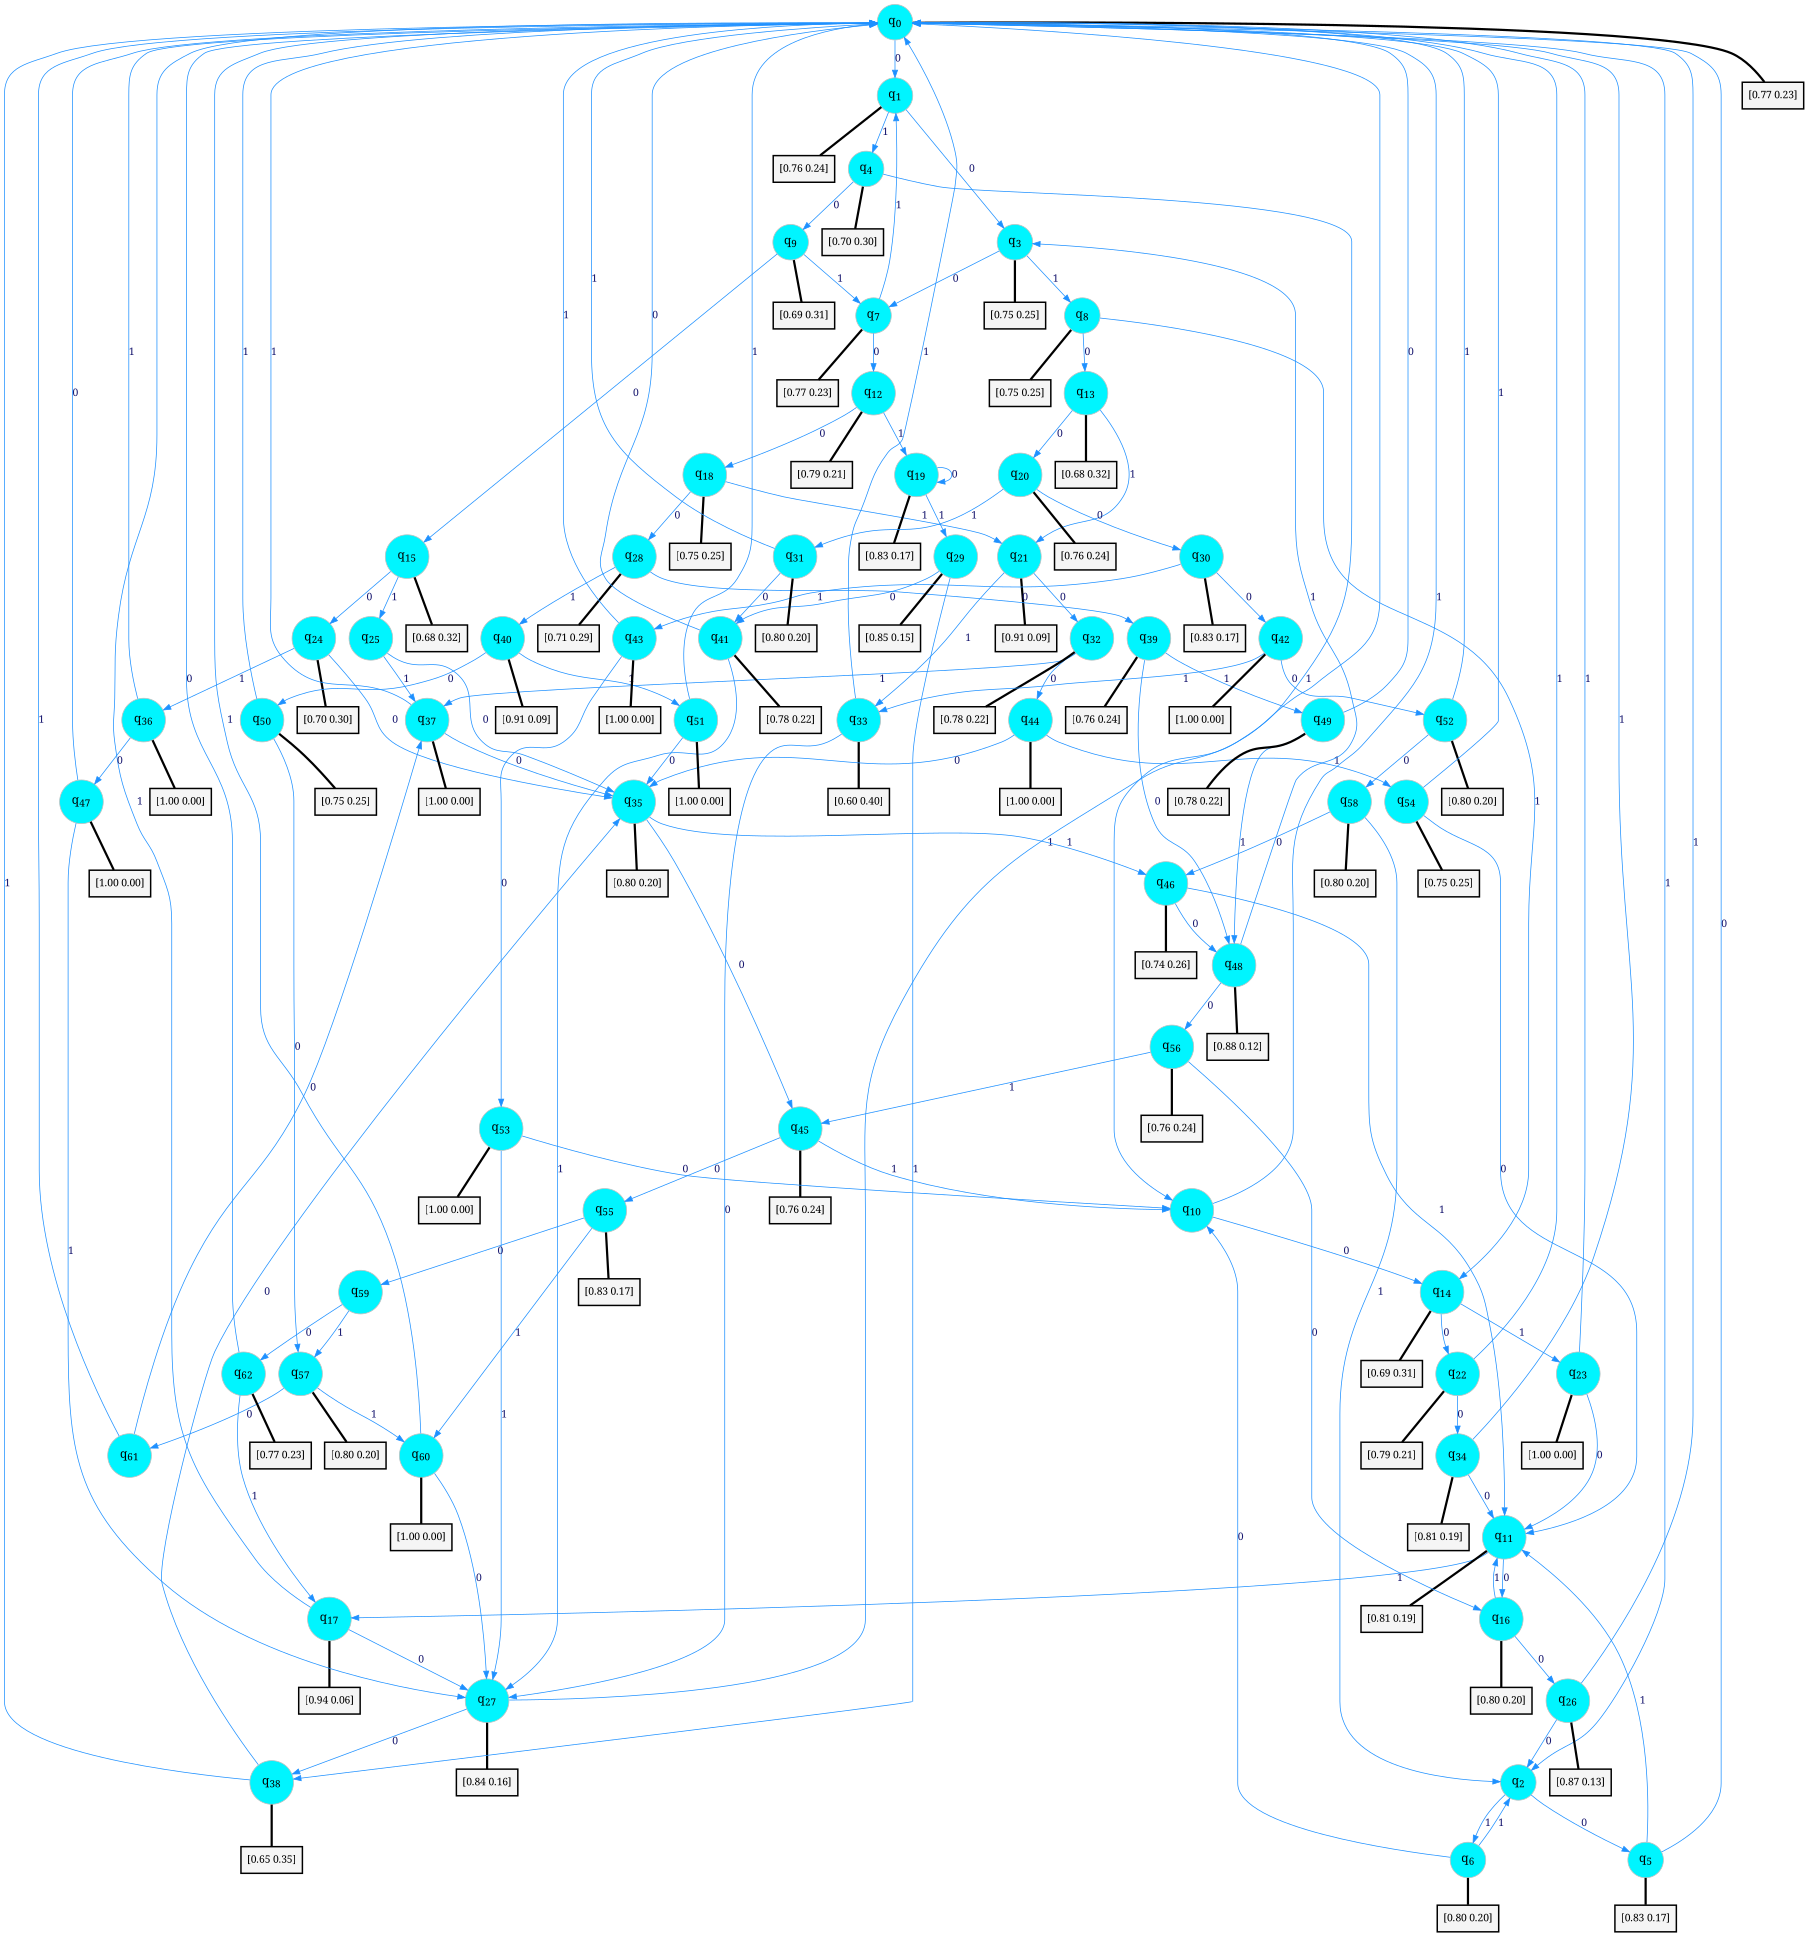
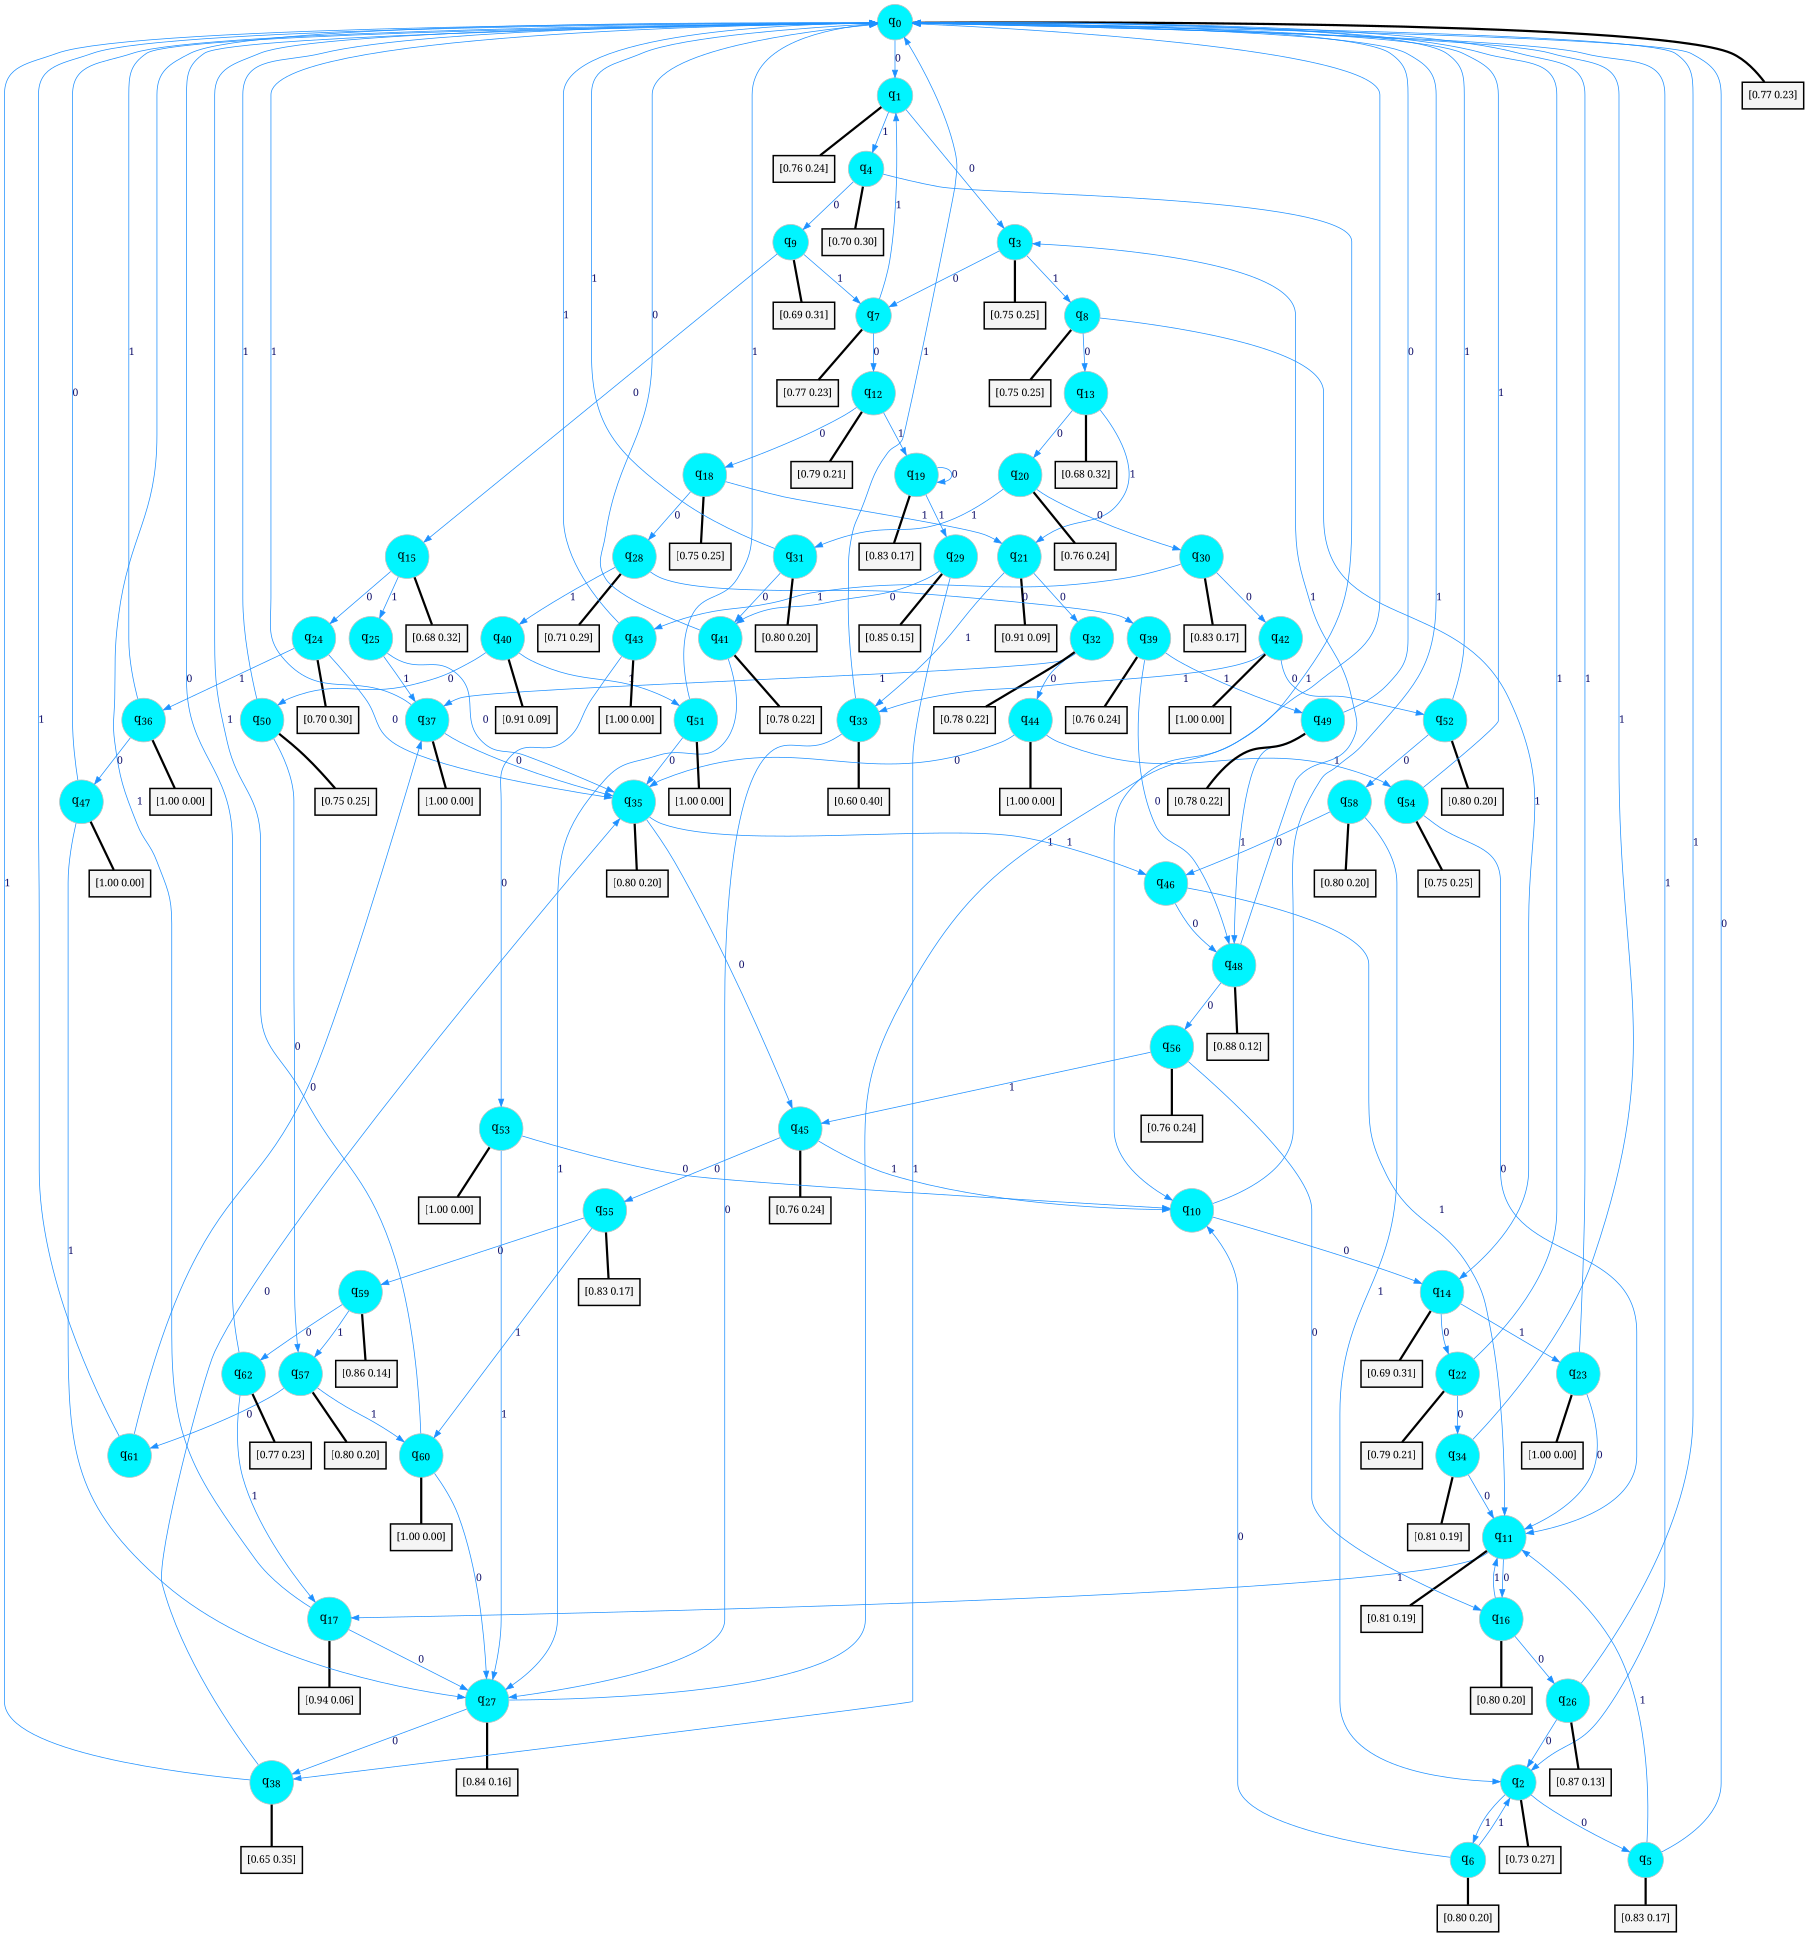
node "[0.74 0.26]": removed
node "[0.86 0.14]": added
node "[0.73 0.27]": added
